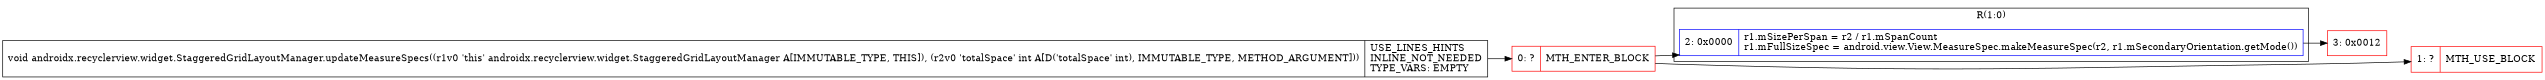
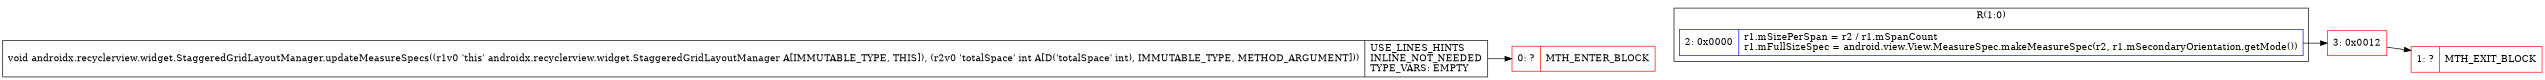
edge "0: ?" -> "2: 0x0000": removed
node "1: ?": text "MTH_USE_BLOCK" -> "MTH_EXIT_BLOCK"
edge "0: ?" -> "1: ?": now "3: 0x0012" -> "1: ?"
